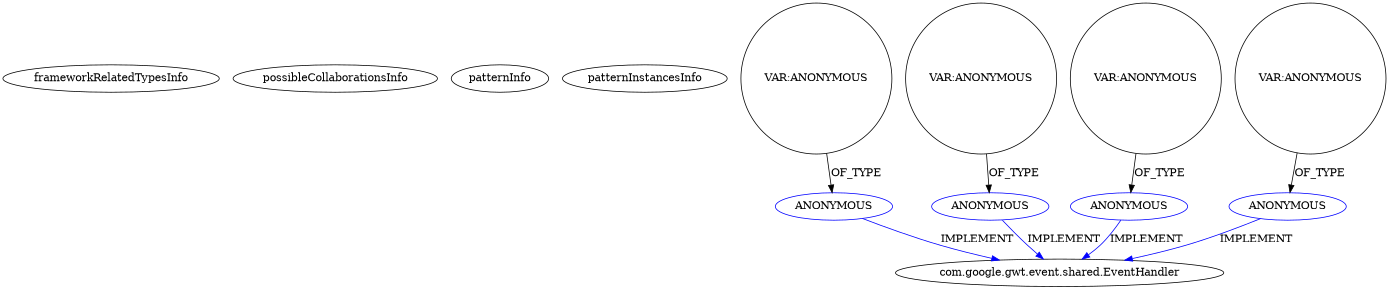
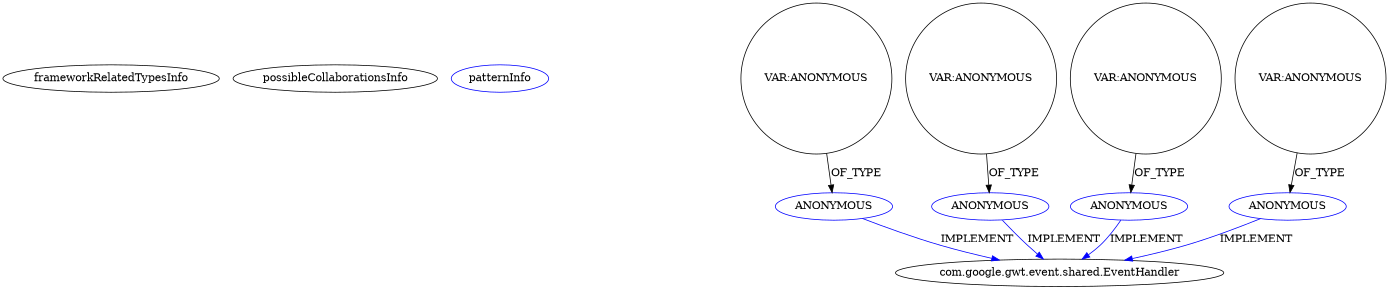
node "patternInfo": color black -> blue
node "patternInstancesInfo": removed
